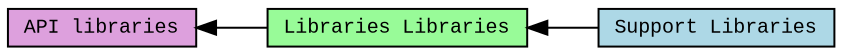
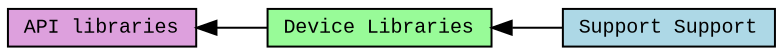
node "Libraries Libraries": label "Libraries Libraries" -> "Device Libraries"
node "Support Libraries": label "Support Libraries" -> "Support Support"
